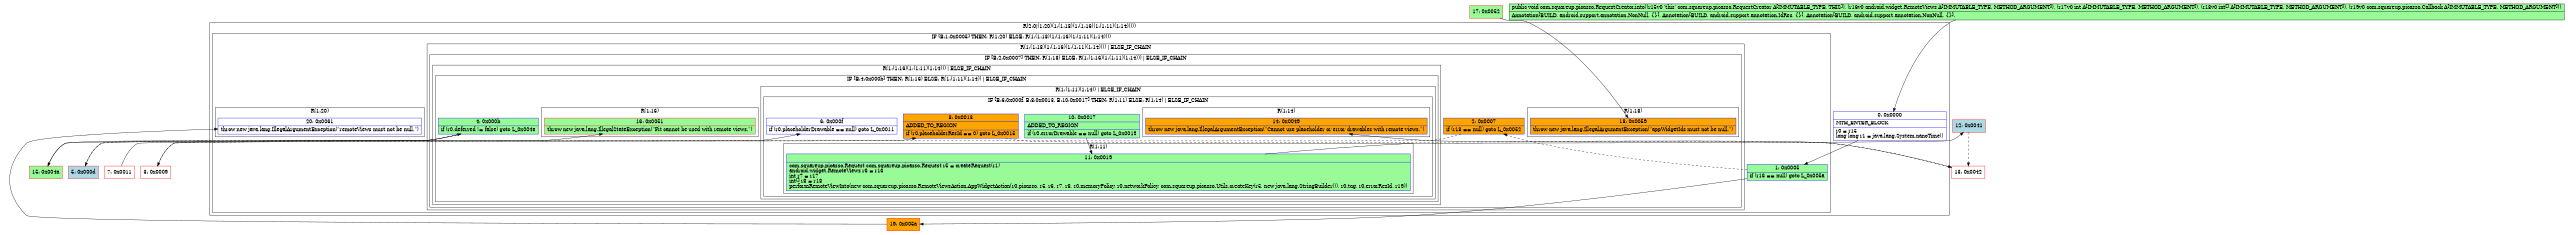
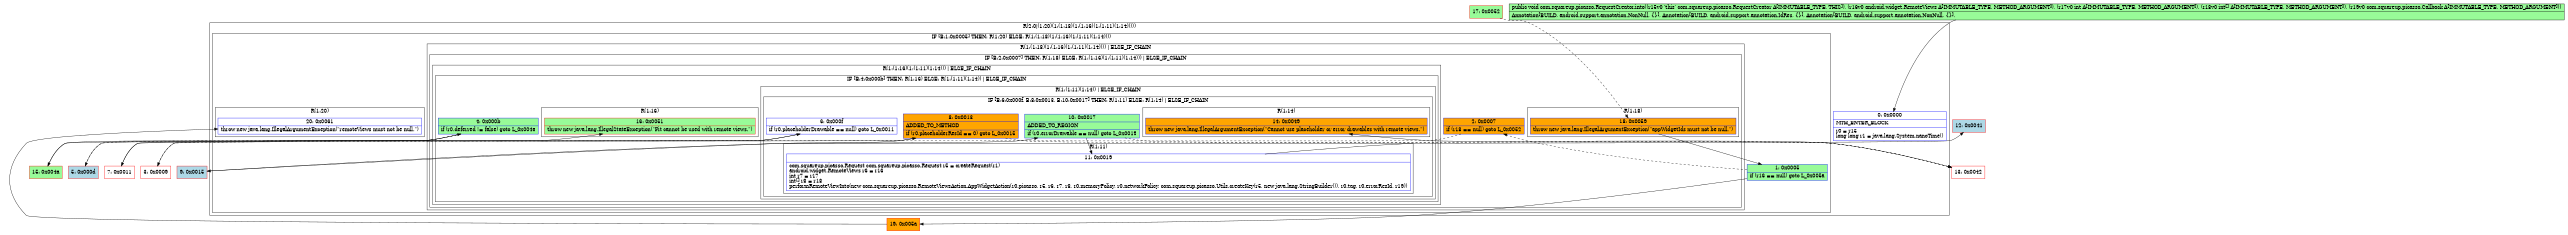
edge "17: 0x0052" -> "18: 0x0059": style solid -> dashed
node "8: 0x0013": text "ADDED_TO_REGION" -> "ADDED_TO_METHOD"
edge "6: 0x000f" -> "7: 0x0011": added
edge "12: 0x0041" -> "13: 0x0042": now "10: 0x0017" -> "13: 0x0042"
edge "0: 0x0000" -> "1: 0x0005": now "18: 0x0059" -> "1: 0x0005"
node "9: 0x0015": added
node "11: 0x0019": fillcolor palegreen -> white
